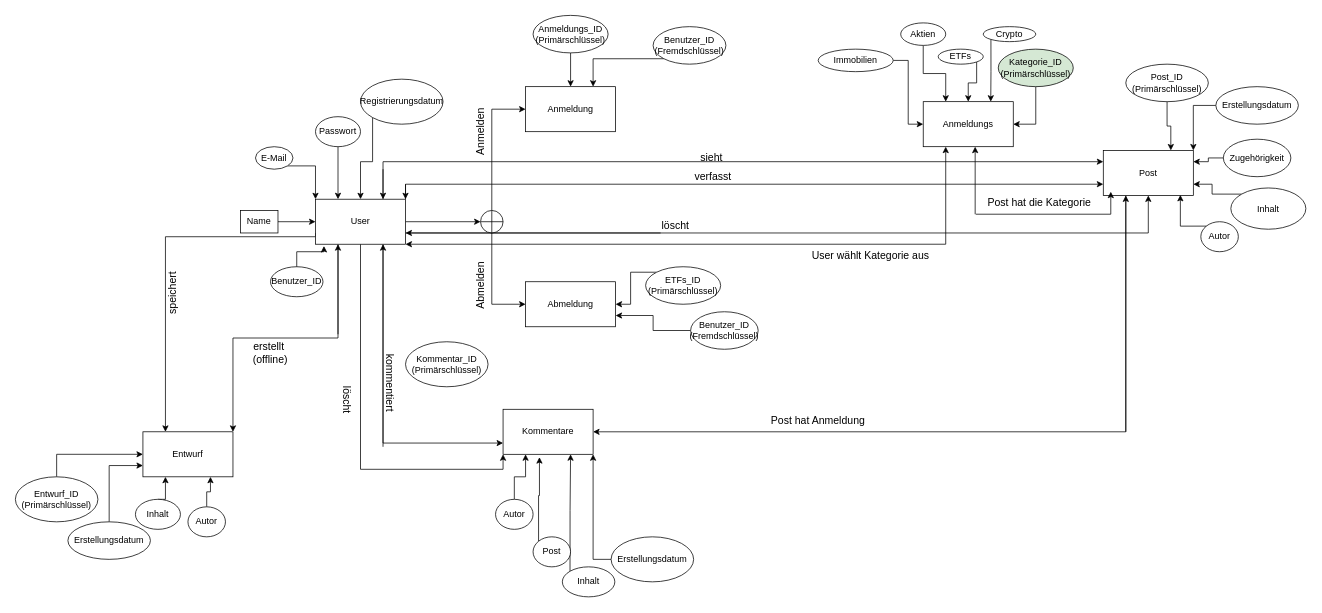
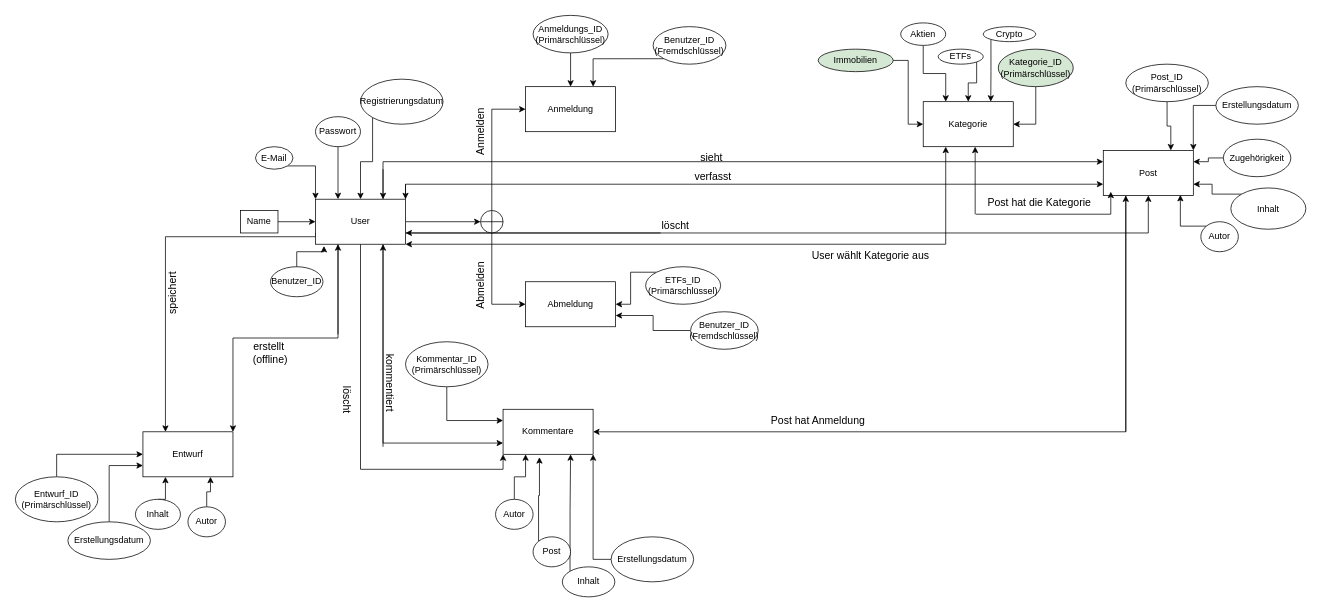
node "Immobilien": fillcolor #ffffff -> #d5e8d4
node "Anmeldungs": label "Anmeldungs" -> "Kategorie"
edge "Kommentar_ID (Primärschlüssel)" -> "Kommentare": added
